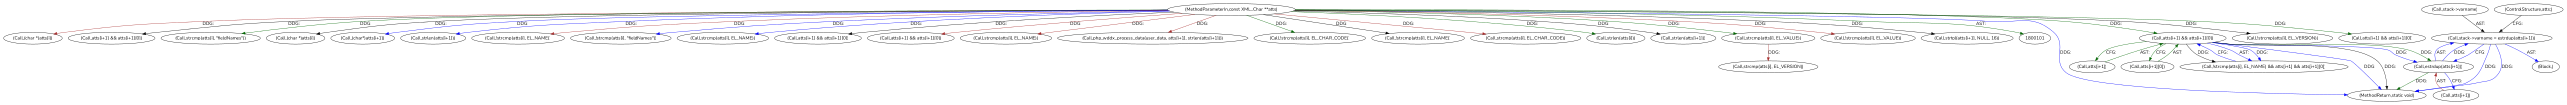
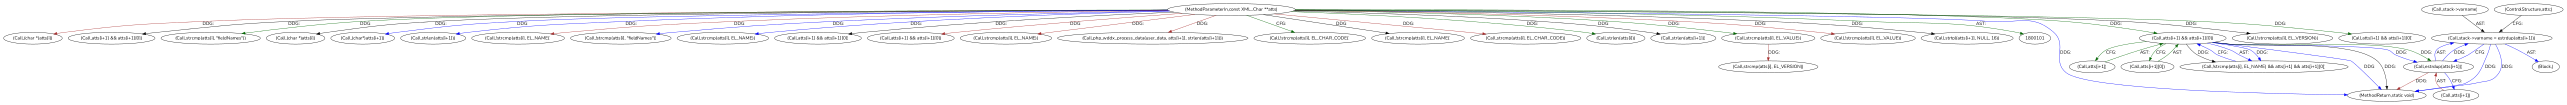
edge "(MethodParameterIn,const XML_Char **atts)" -> "(Call,!strcmp(atts[i], EL_CHAR_CODE))": label "DDG: " -> "CFG: "
edge "(Call,estrdup(atts[i+1]))" -> "(MethodReturn,static void)": color darkgreen -> brown
